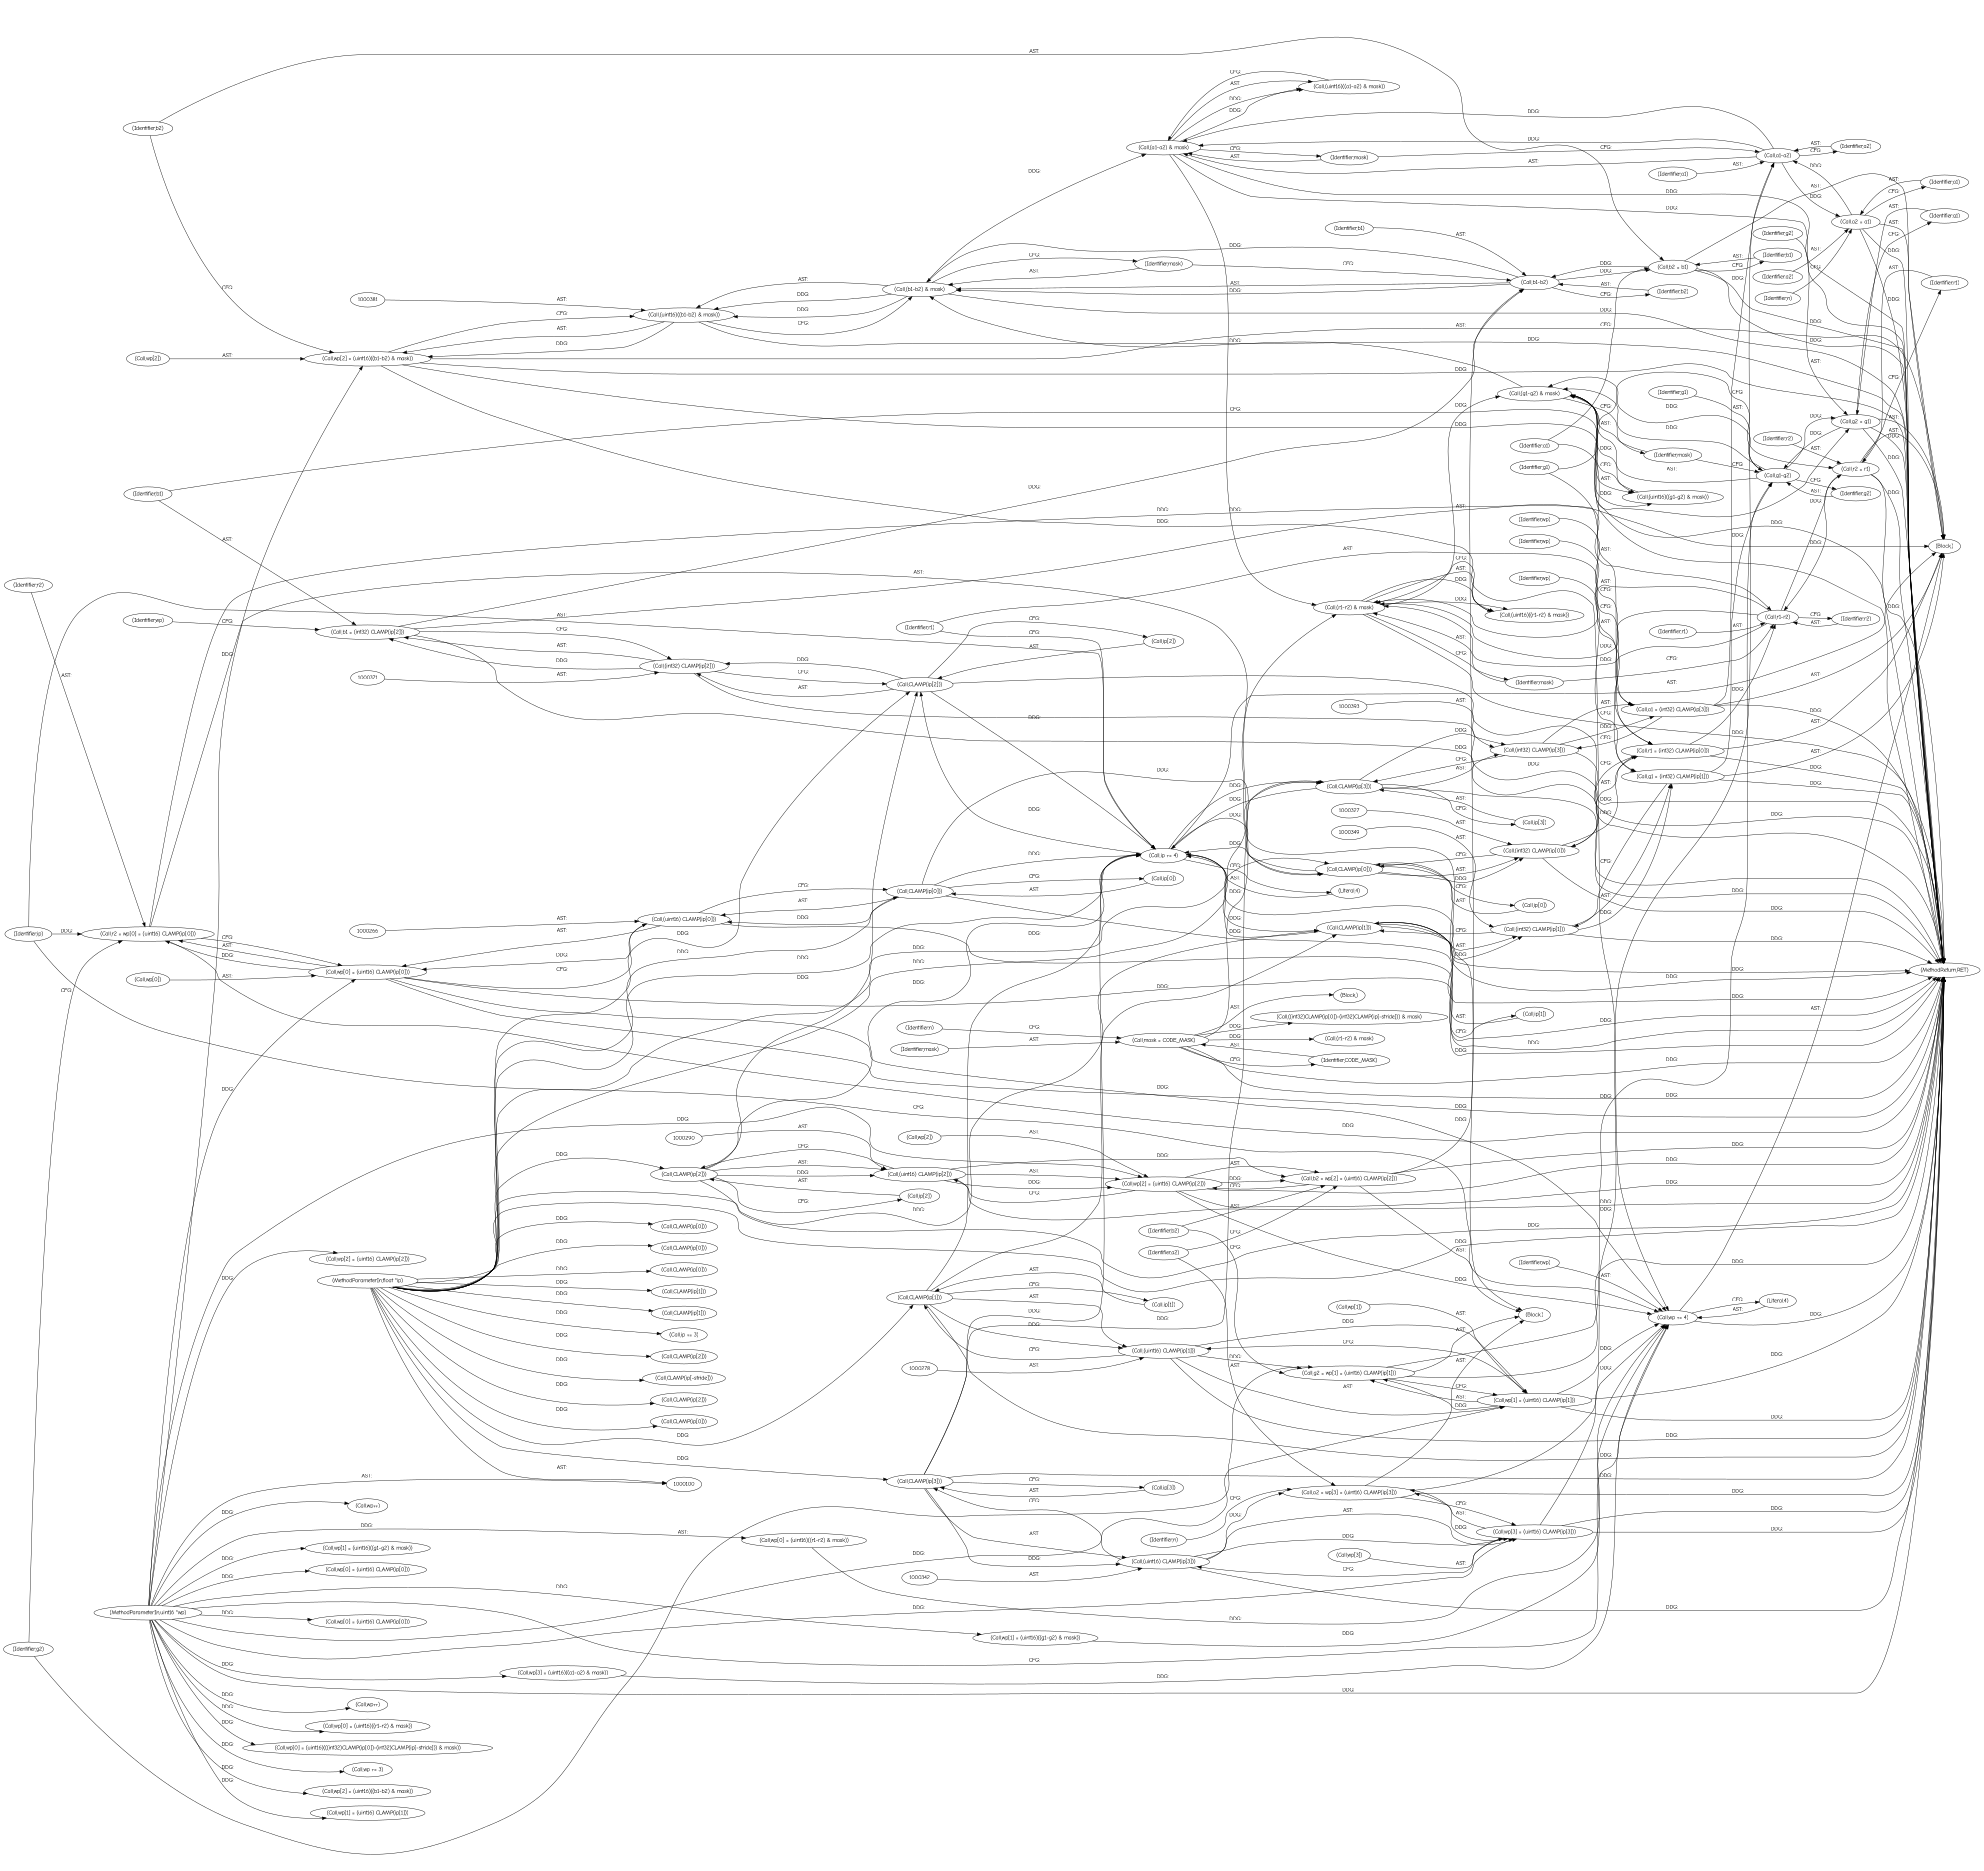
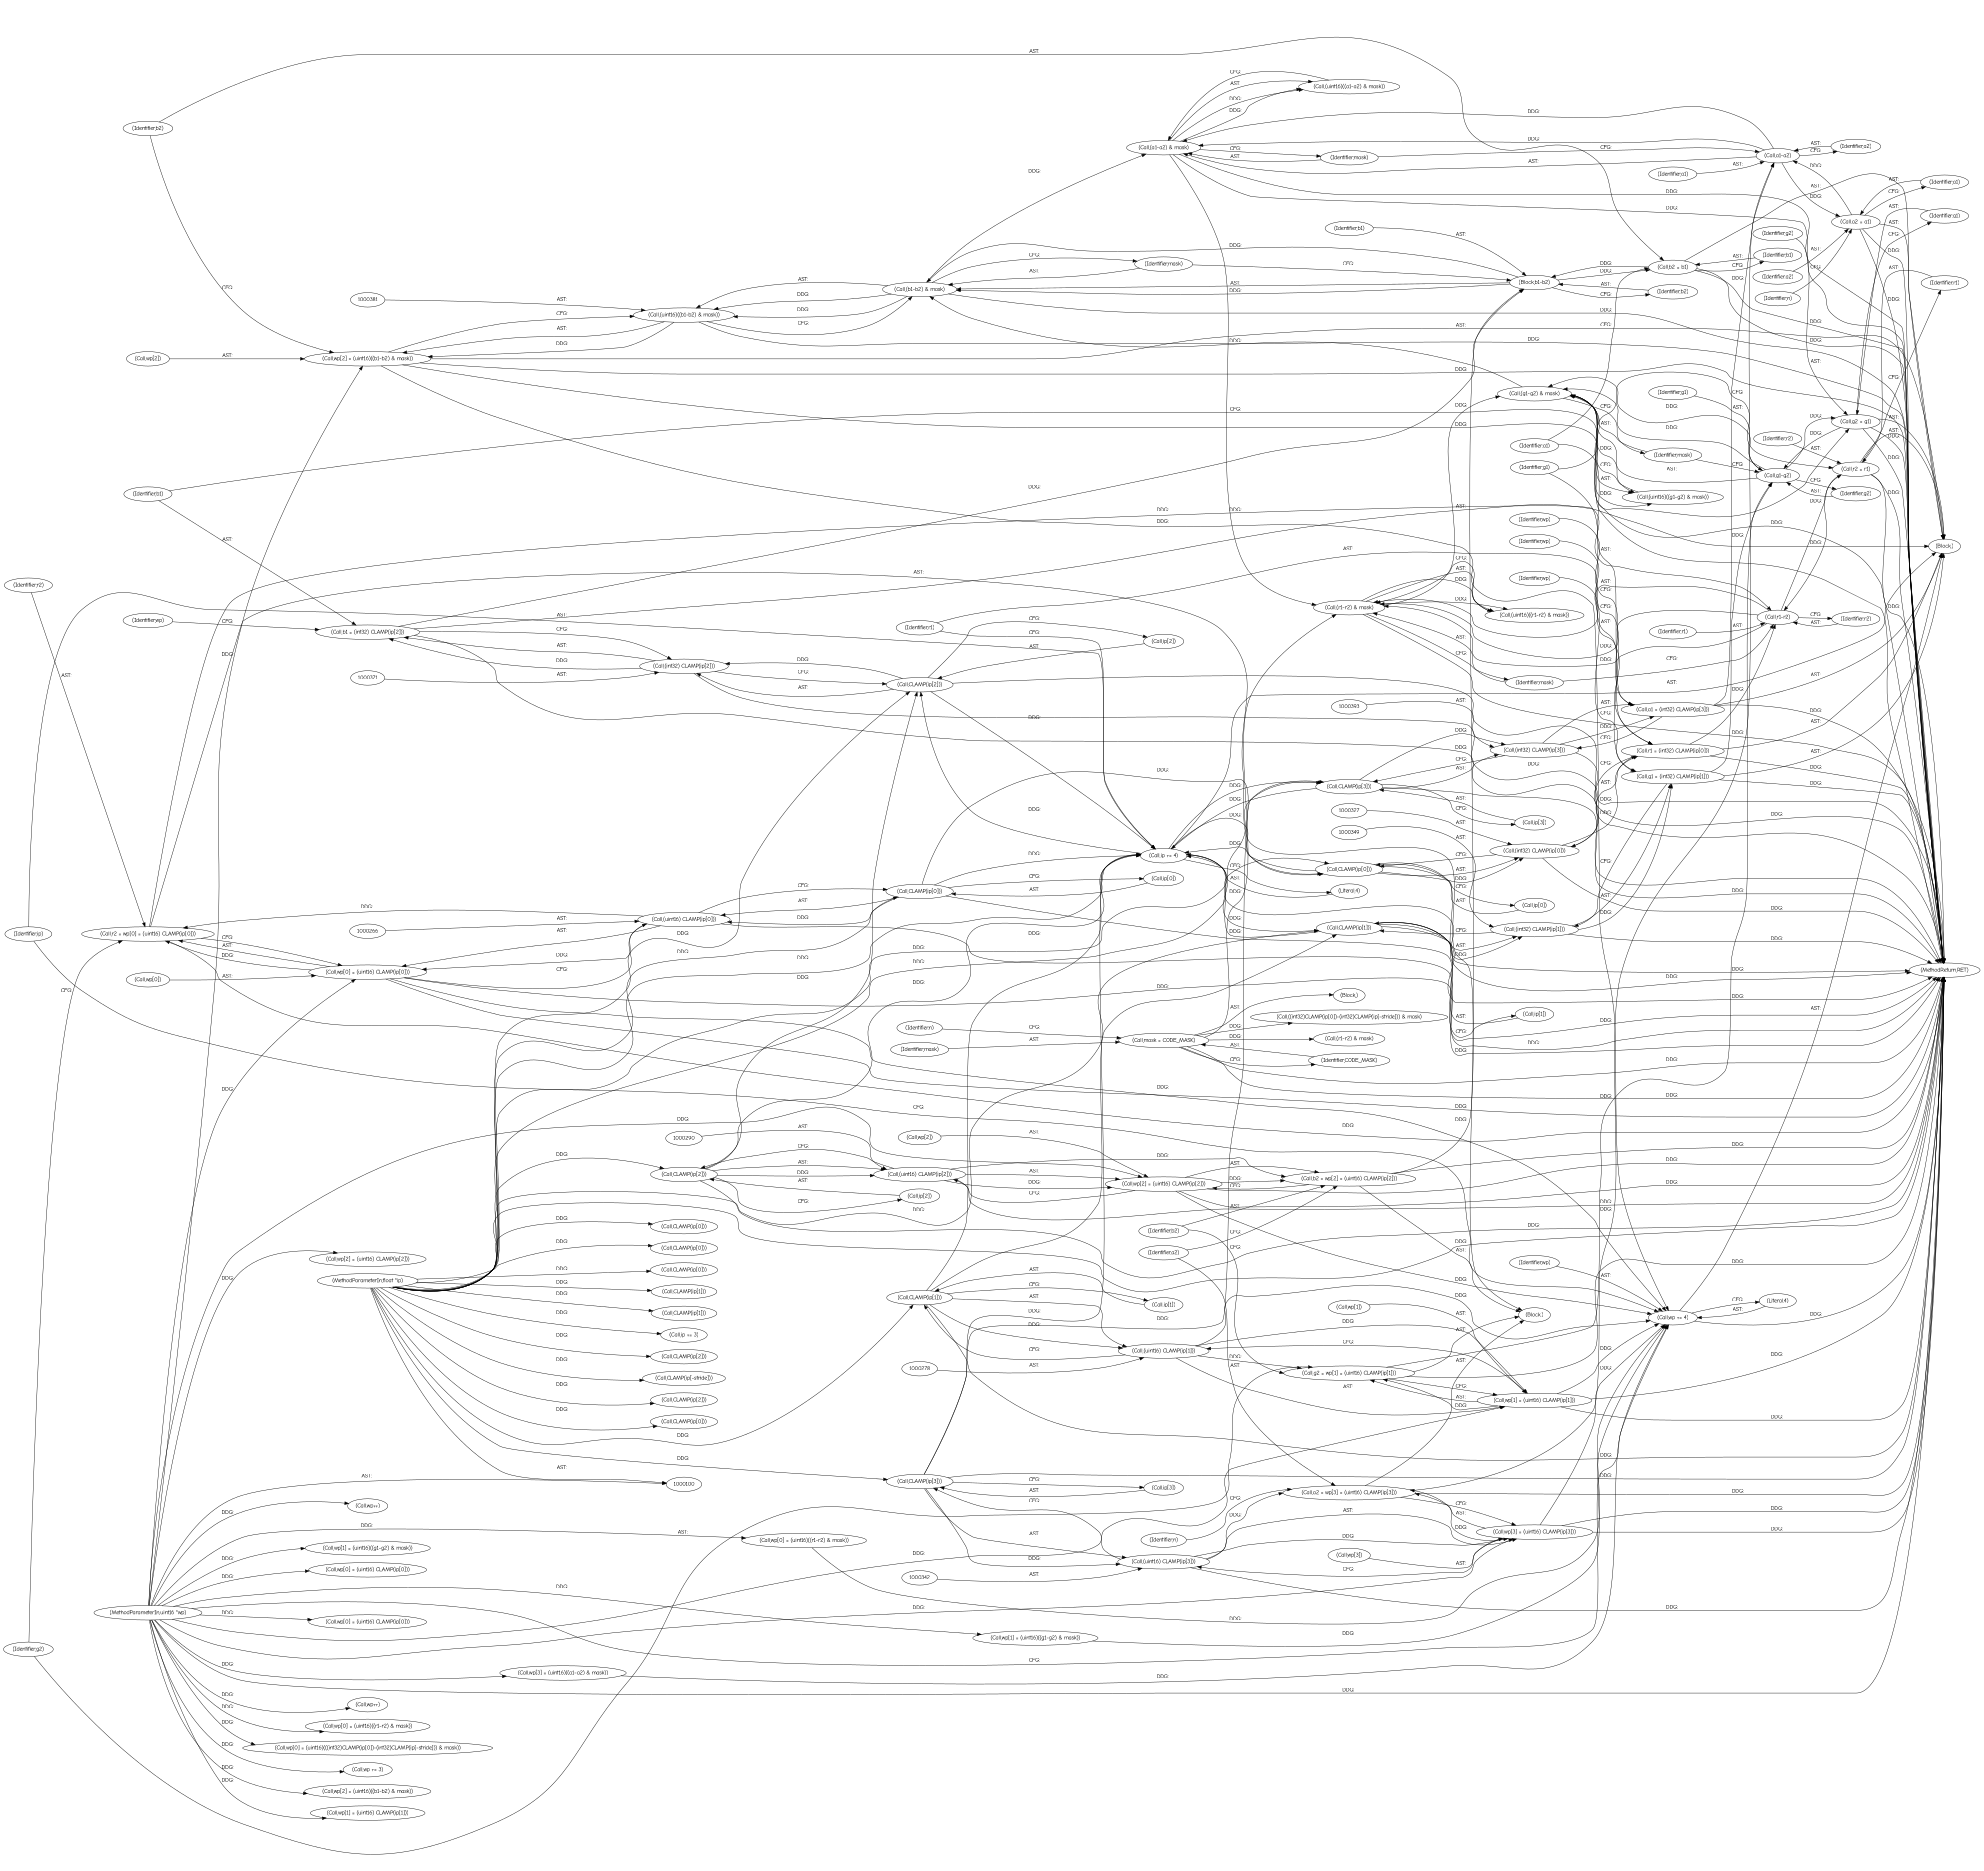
node "(Call,b1-b2)": label "(Call,b1-b2)" -> "(Block,b1-b2)"
edge "(Identifier,ip)" -> "(Call,r2 = wp[0] = (uint16) CLAMP(ip[0]))": now "(Call,(uint16) CLAMP(ip[0]))" -> "(Call,r2 = wp[0] = (uint16) CLAMP(ip[0]))"
edge "(Call,(uint16) CLAMP(ip[1]))" -> "(MethodReturn,RET)": now "(Call,(uint16) CLAMP(ip[1]))" -> "(Call,wp += 4)"
